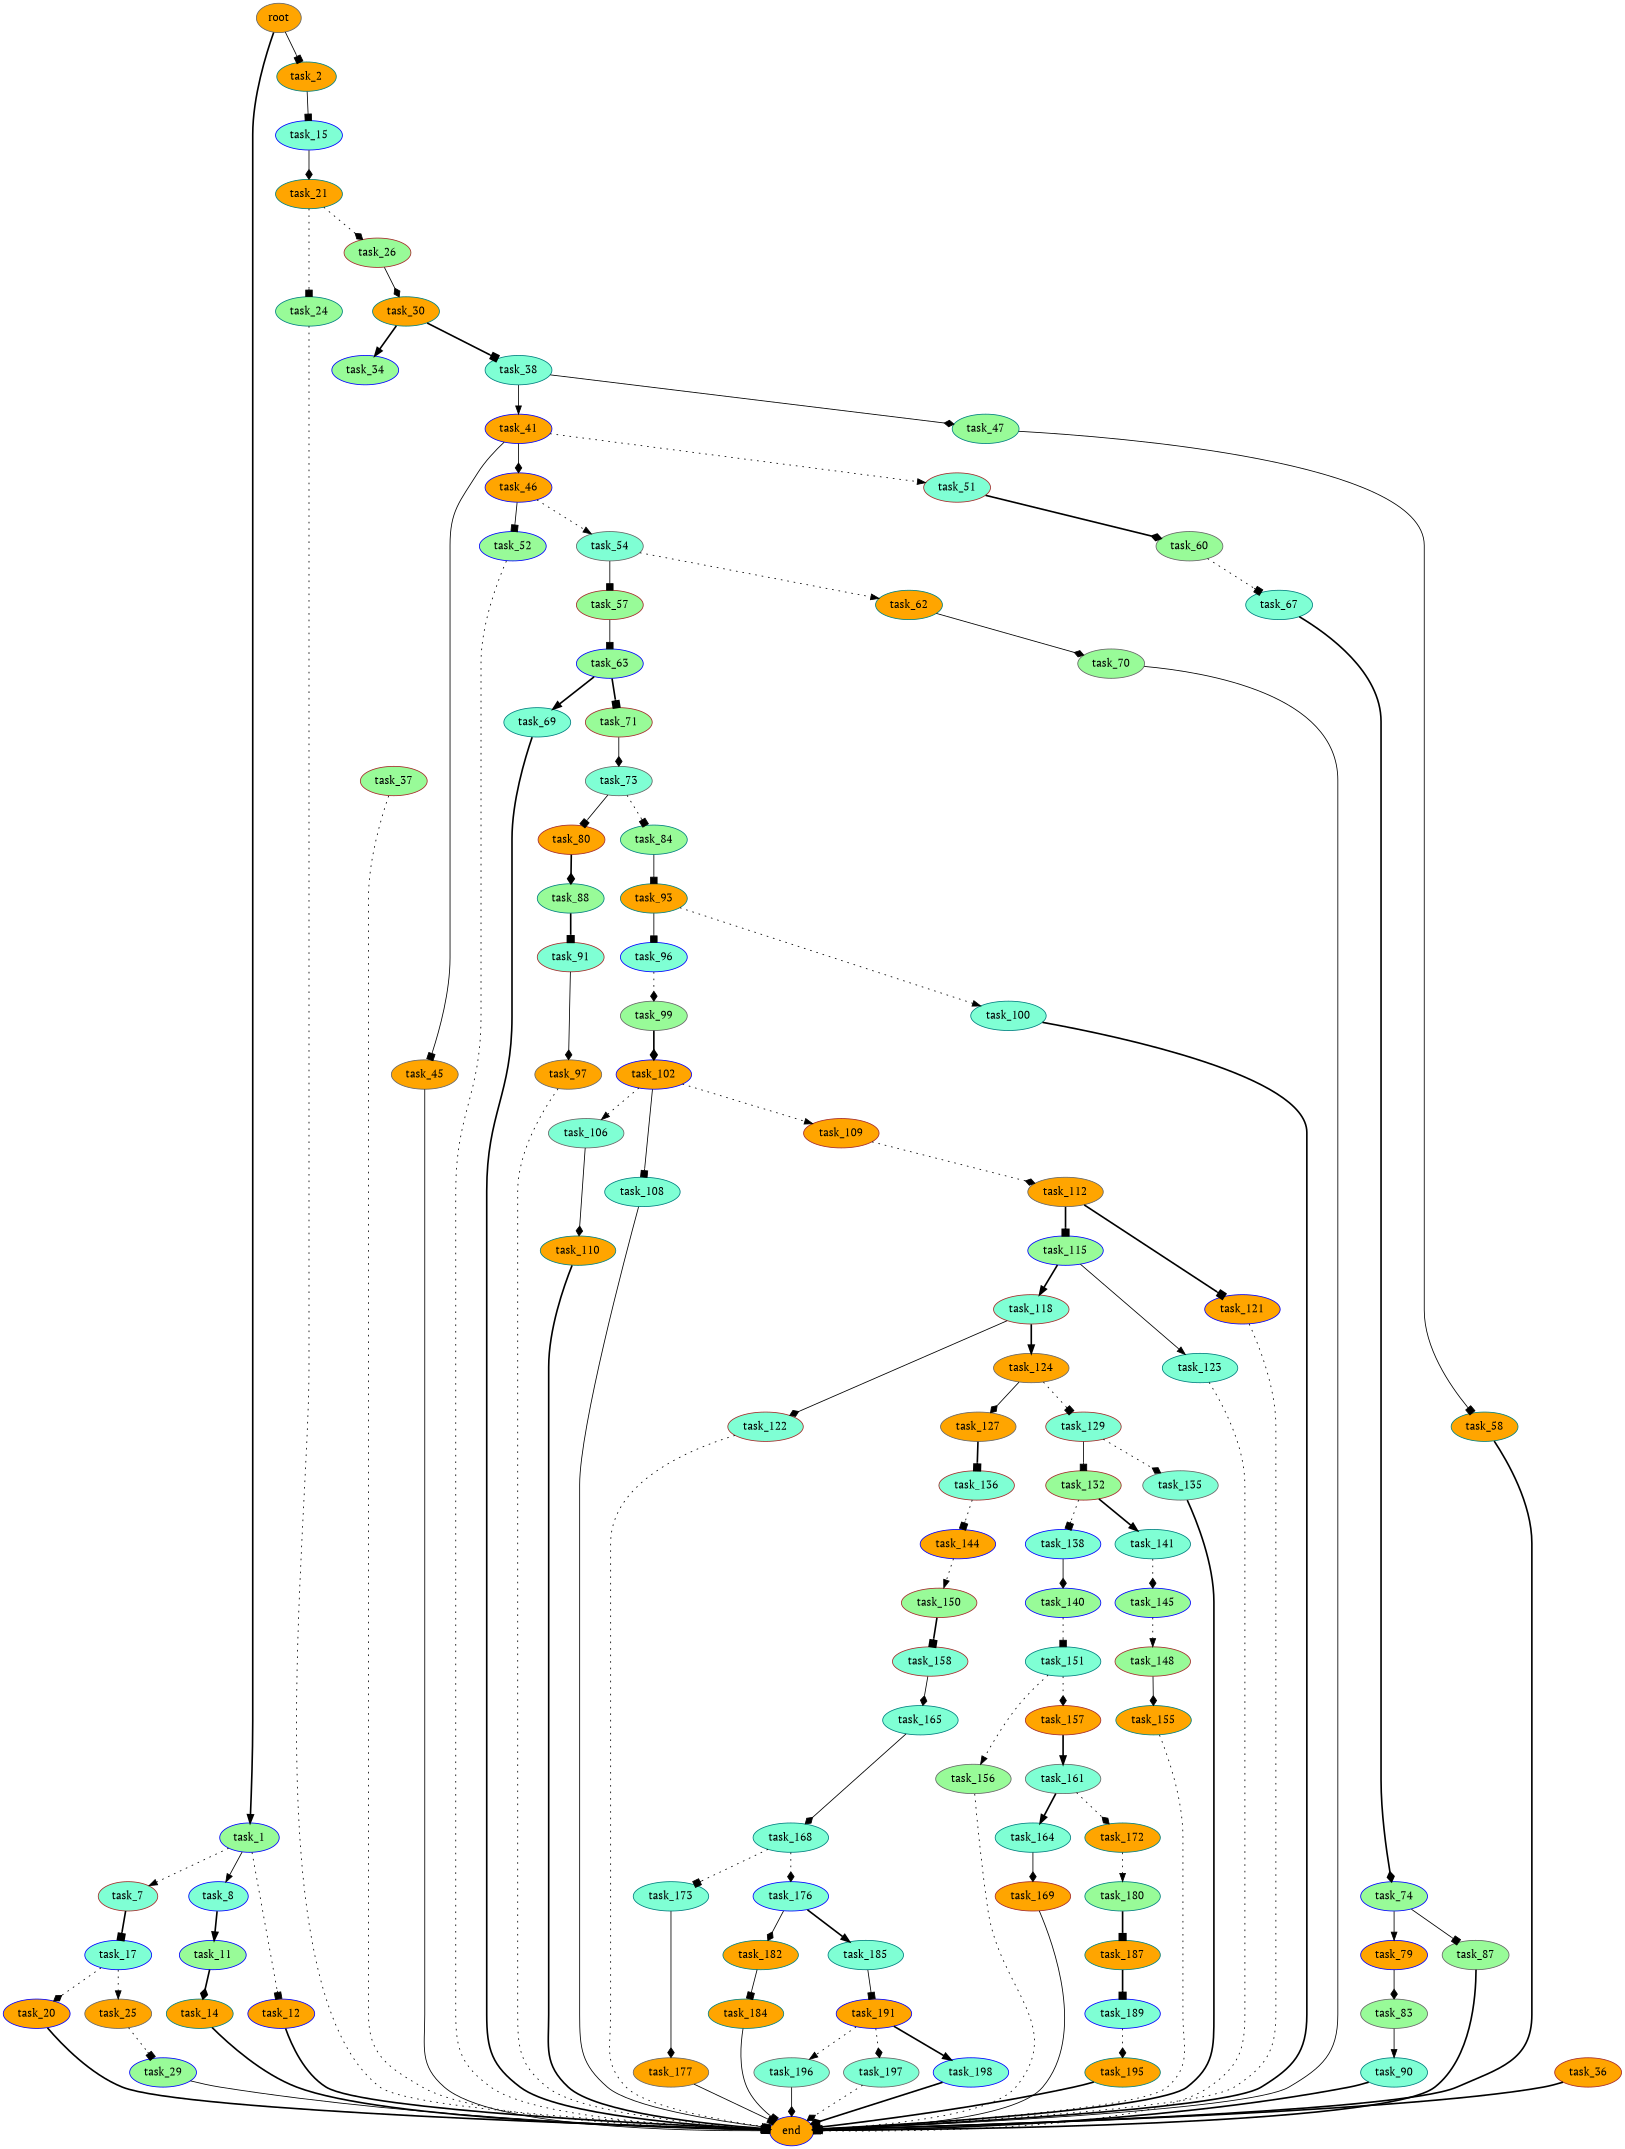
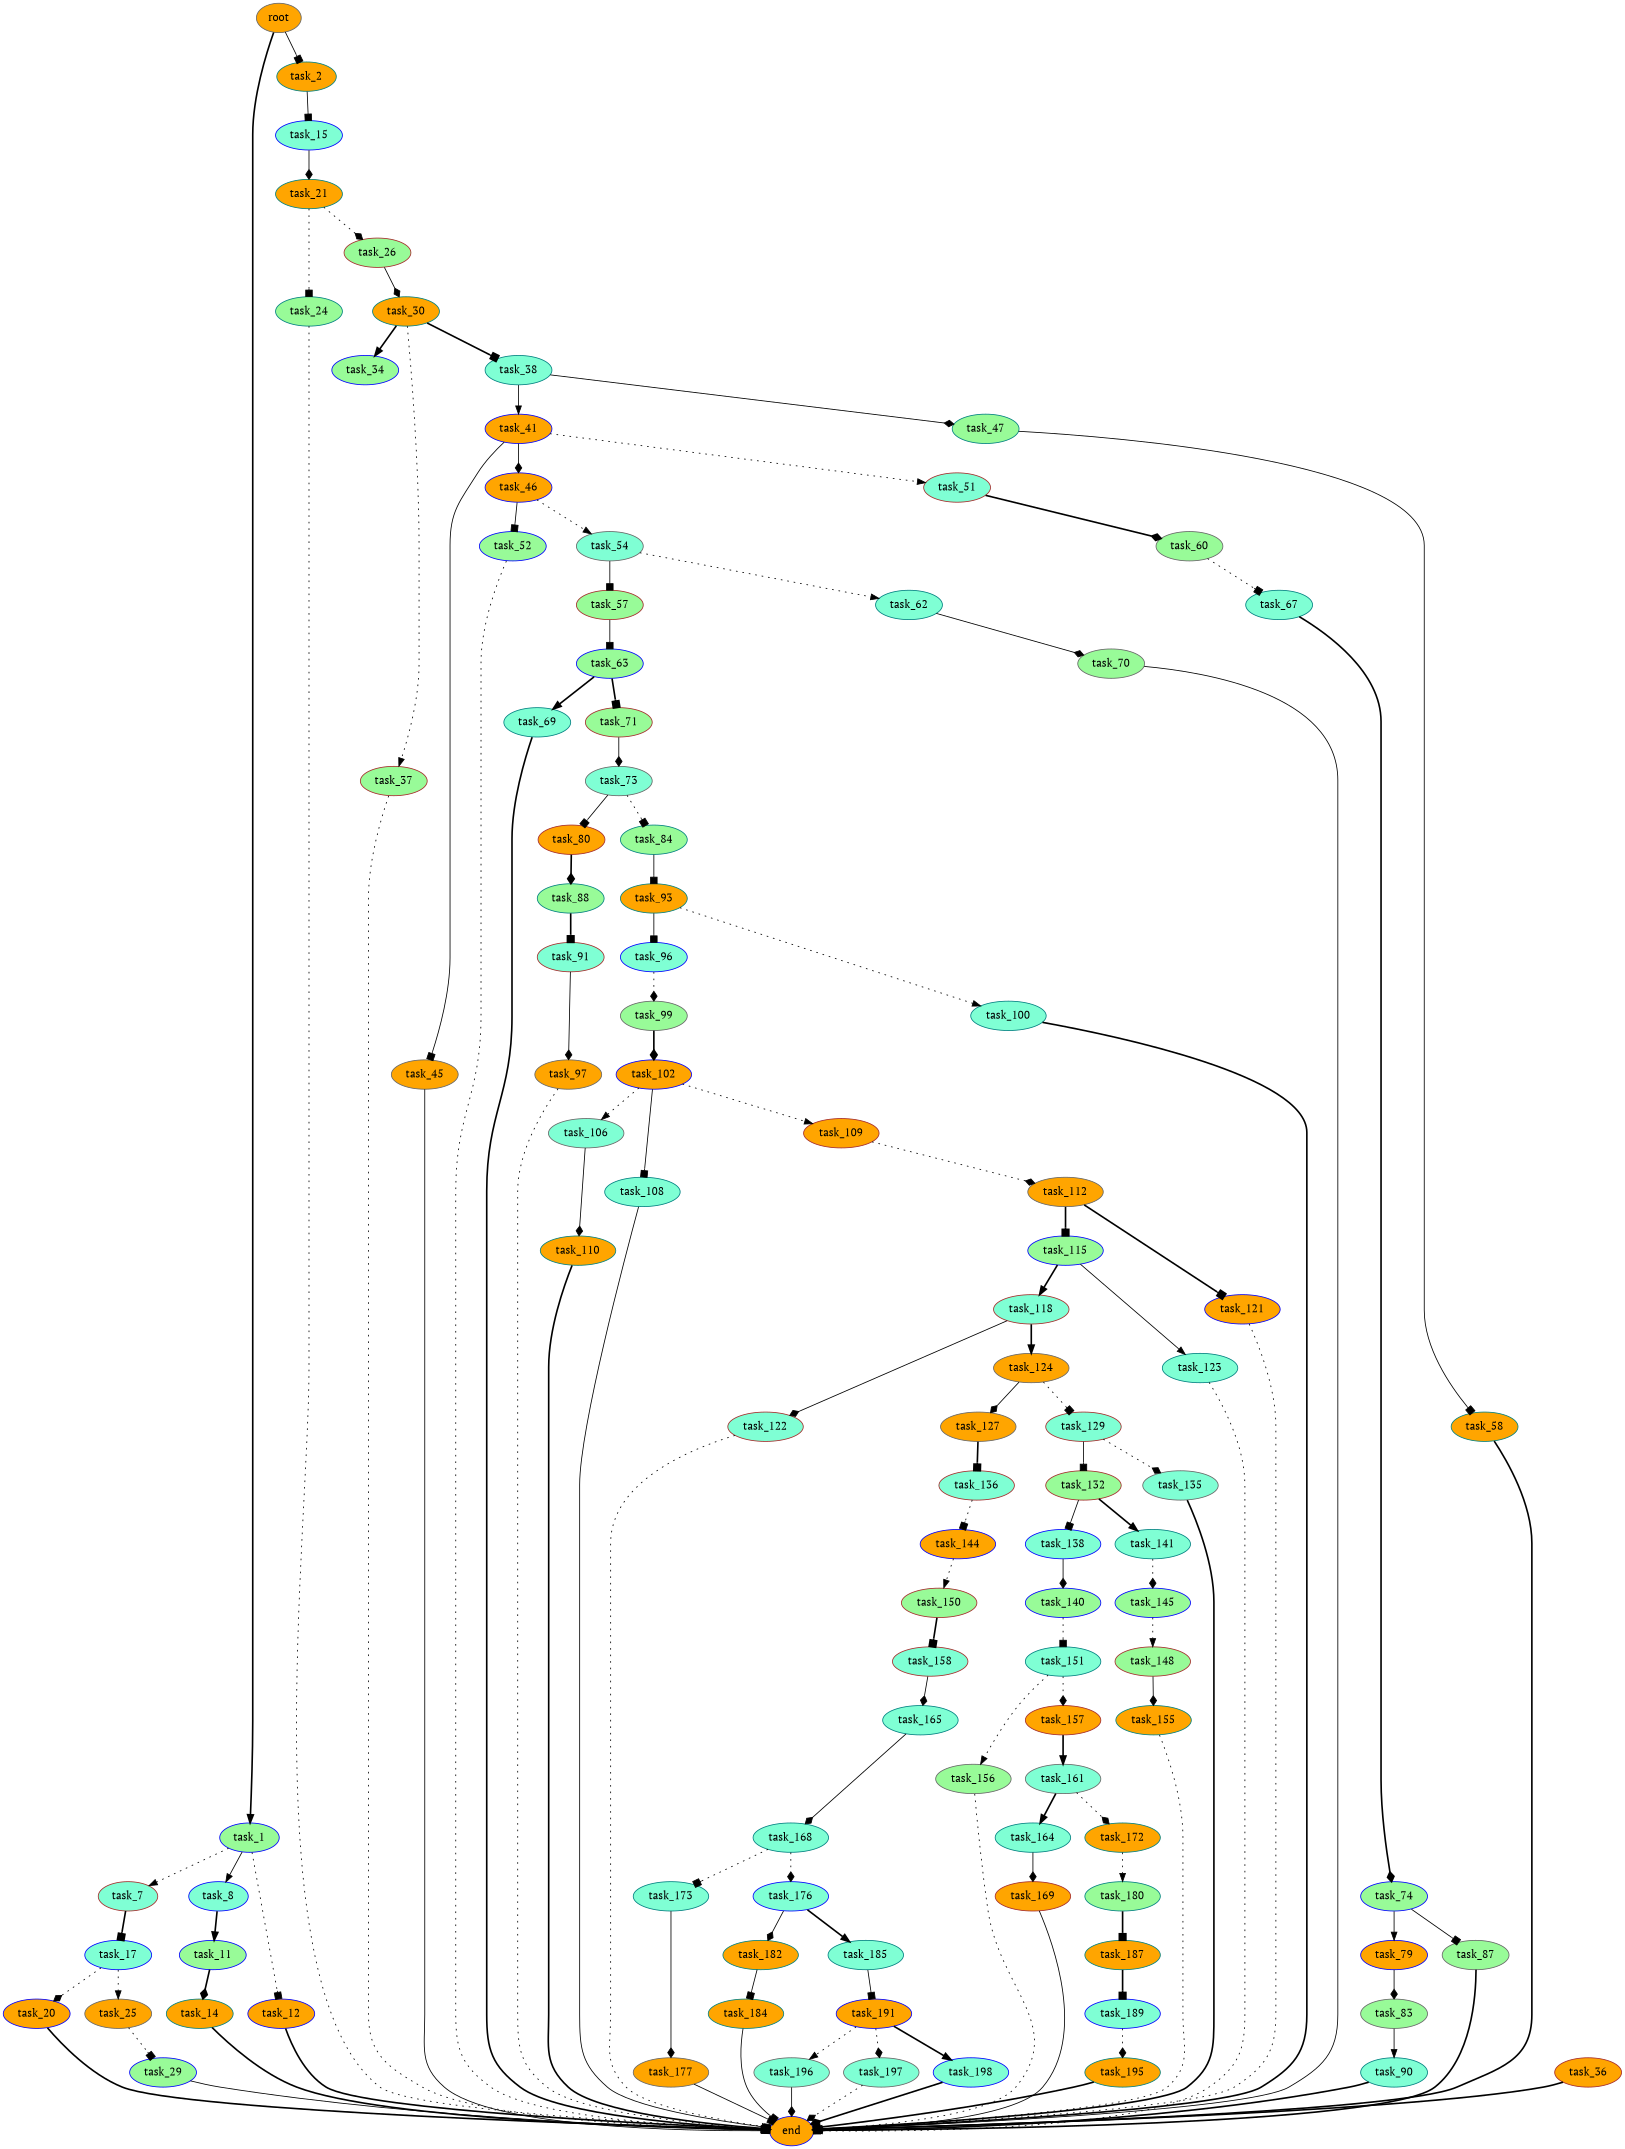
edge "task_30" -> "task_37": added
node "task_62": fillcolor orange -> aquamarine
edge "task_132" -> "task_138": style dotted -> solid
